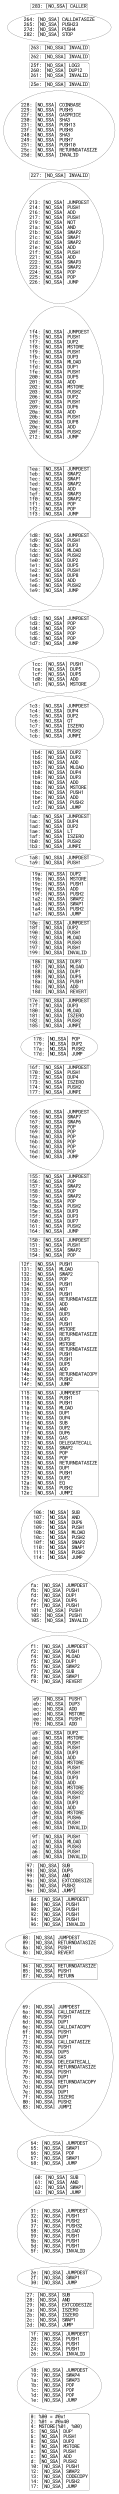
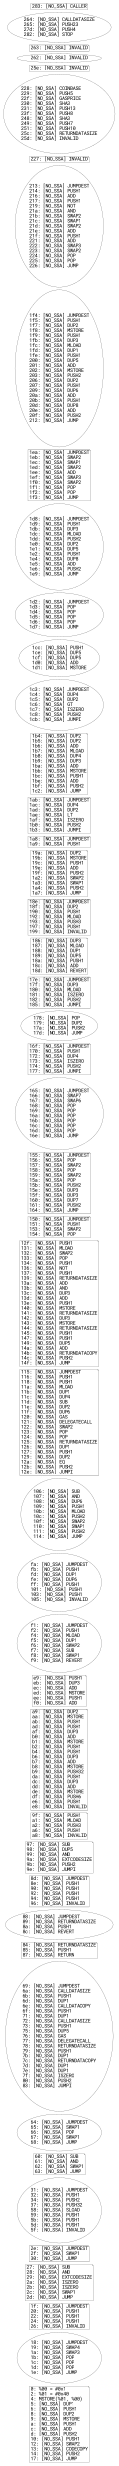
node "262: [NO_SSA] INVALID": shape note -> ellipse
node "25f: [NO_SSA] LOG3 260: [NO_SSA] DUP12 261: [NO_SSA] INVALID": removed
node "1a8: [NO_SSA] JUMPDEST 1a9: [NO_SSA] PUSH1": shape ellipse -> note
node "2e: [NO_SSA] JUMPDEST 2f: [NO_SSA] SWAP1 30: [NO_SSA] JUMP": shape ellipse -> note
